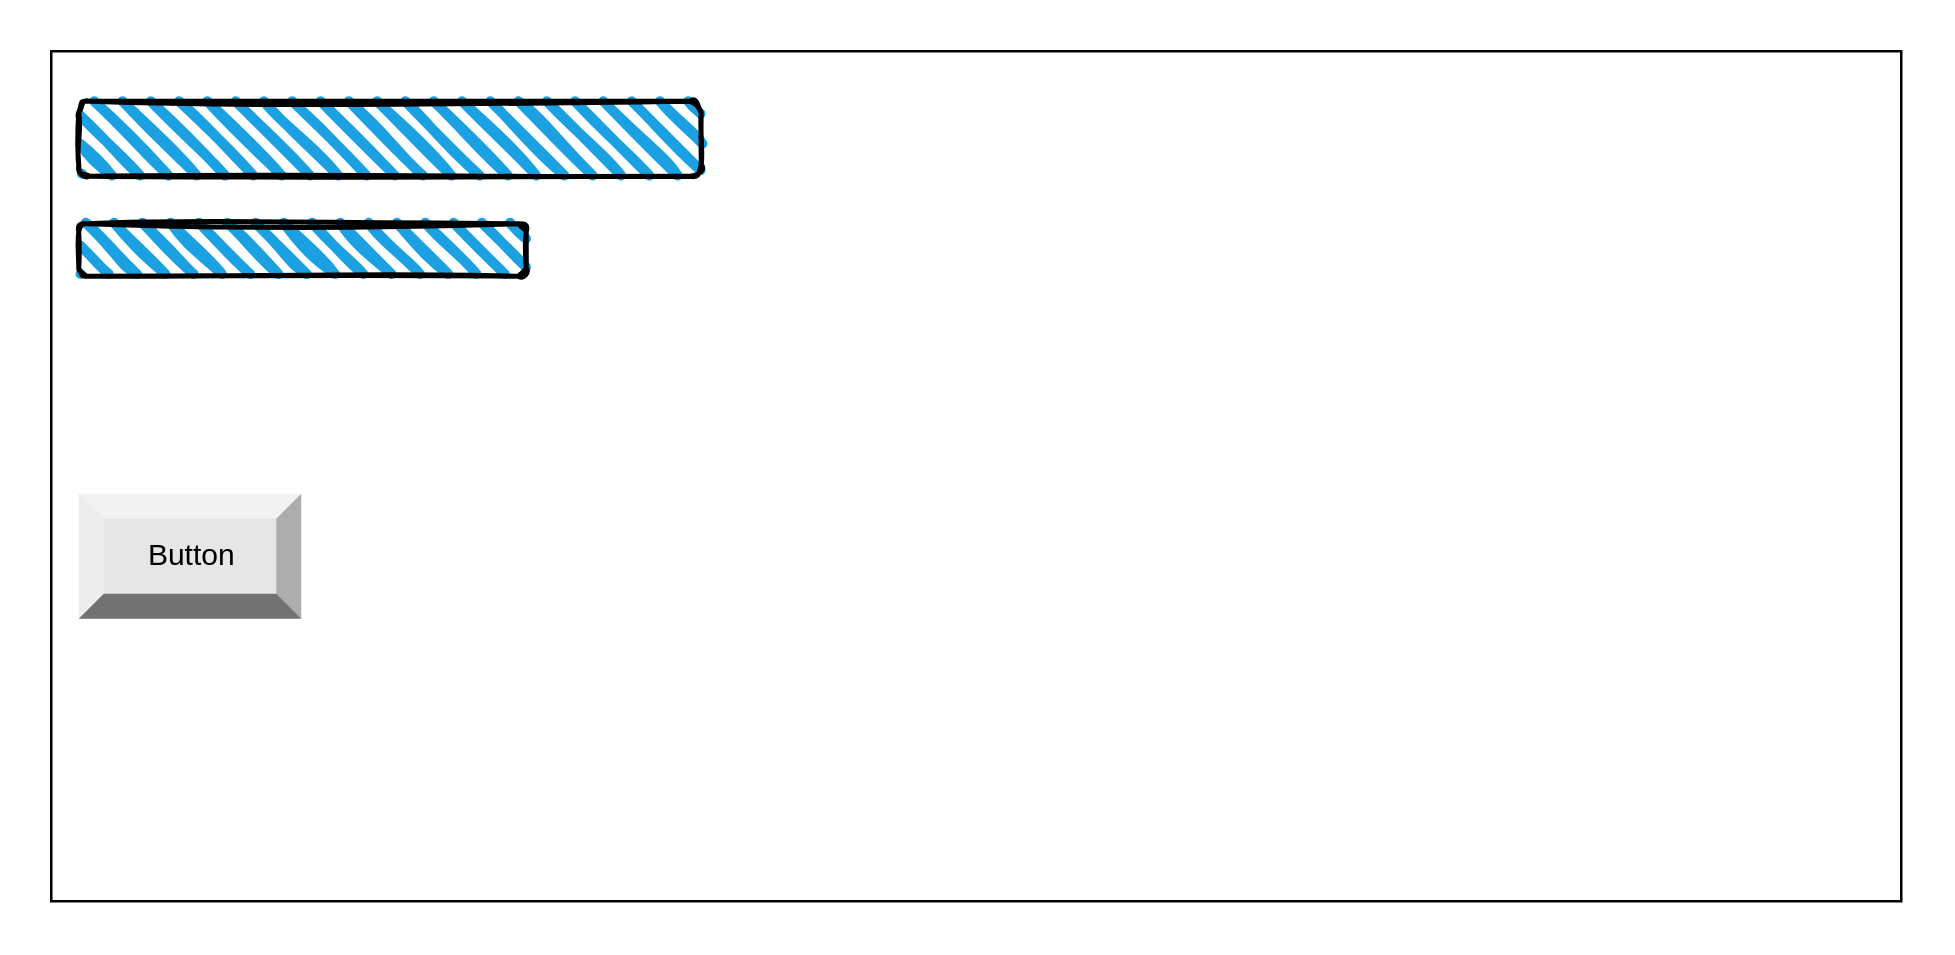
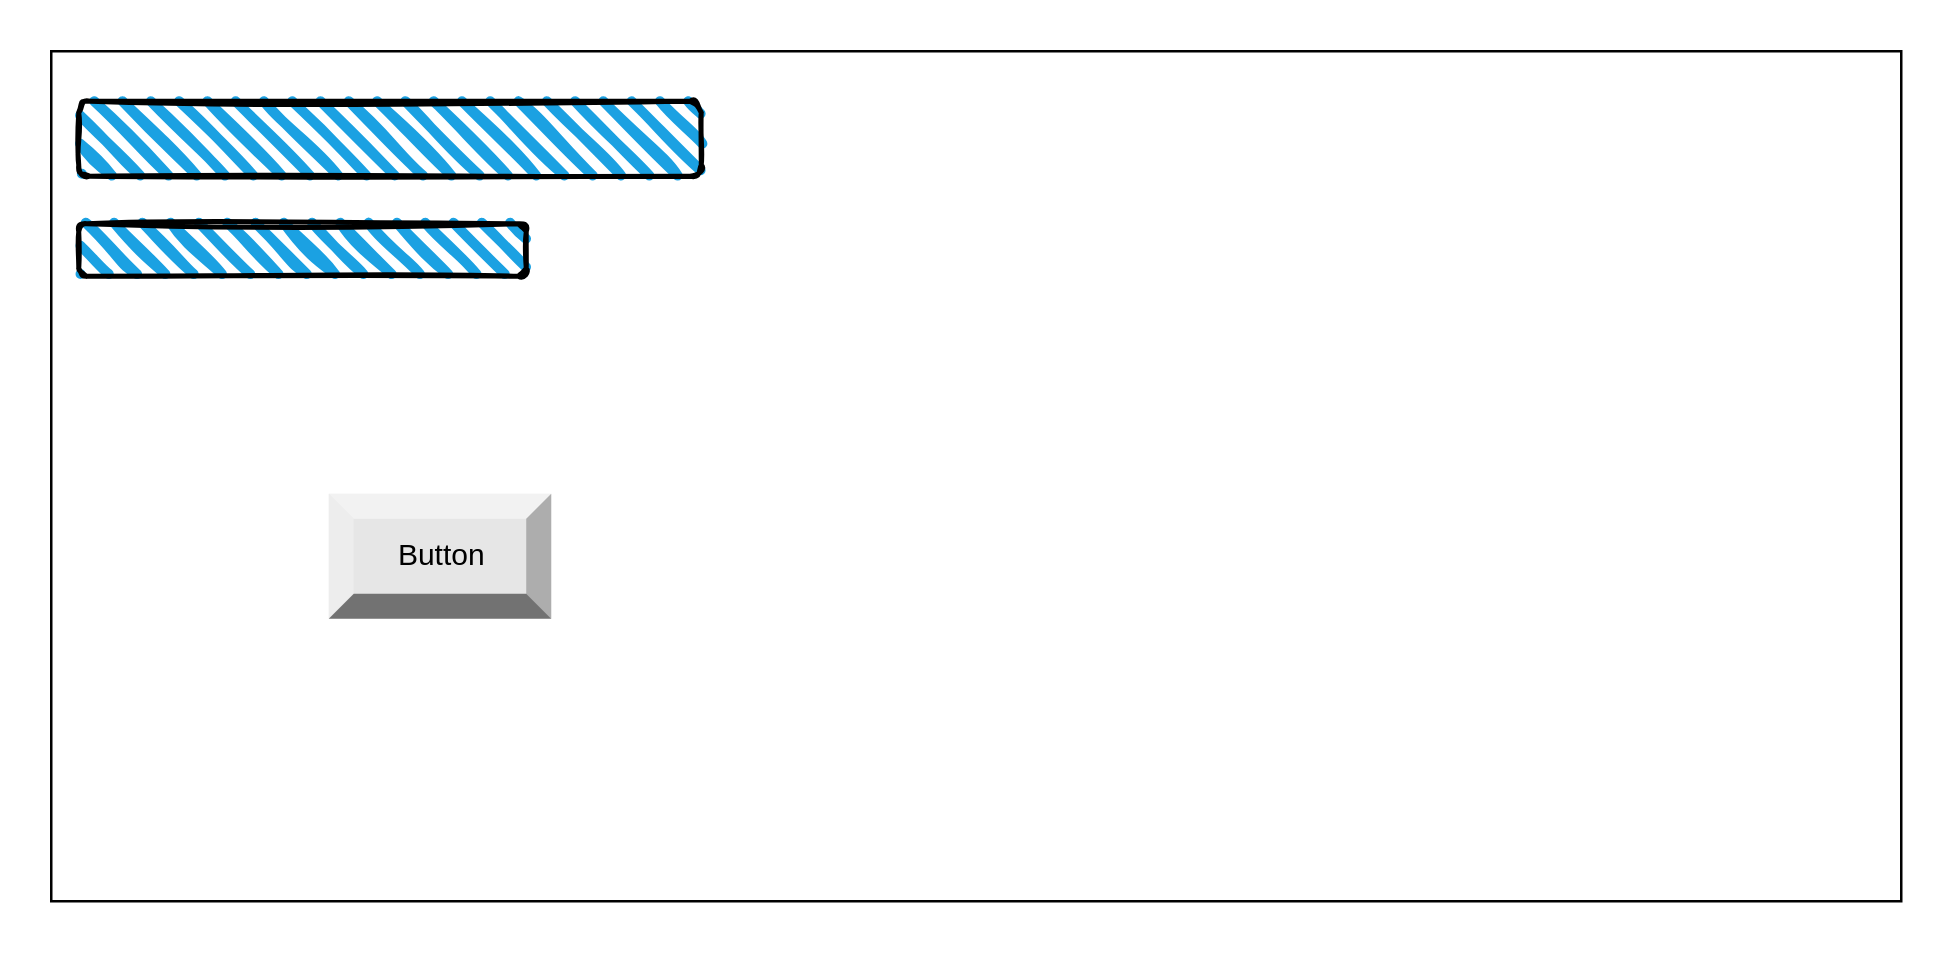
node "Button": moved (190, 556) -> (440, 556)
